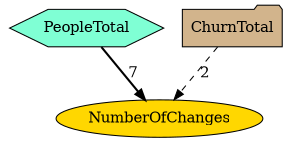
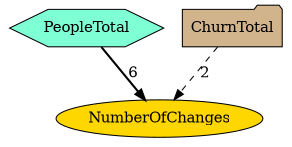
edge "PeopleTotal" -> "NumberOfChanges": label "7" -> "6"
